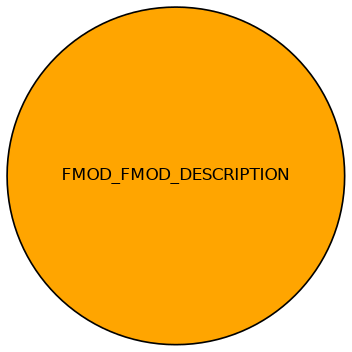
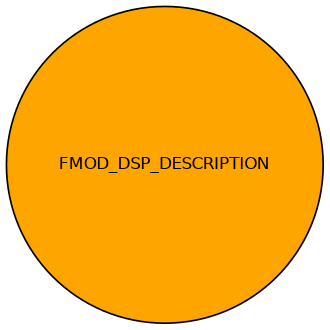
node "FMOD_FMOD_DESCRIPTION": label "FMOD_FMOD_DESCRIPTION" -> "FMOD_DSP_DESCRIPTION"
